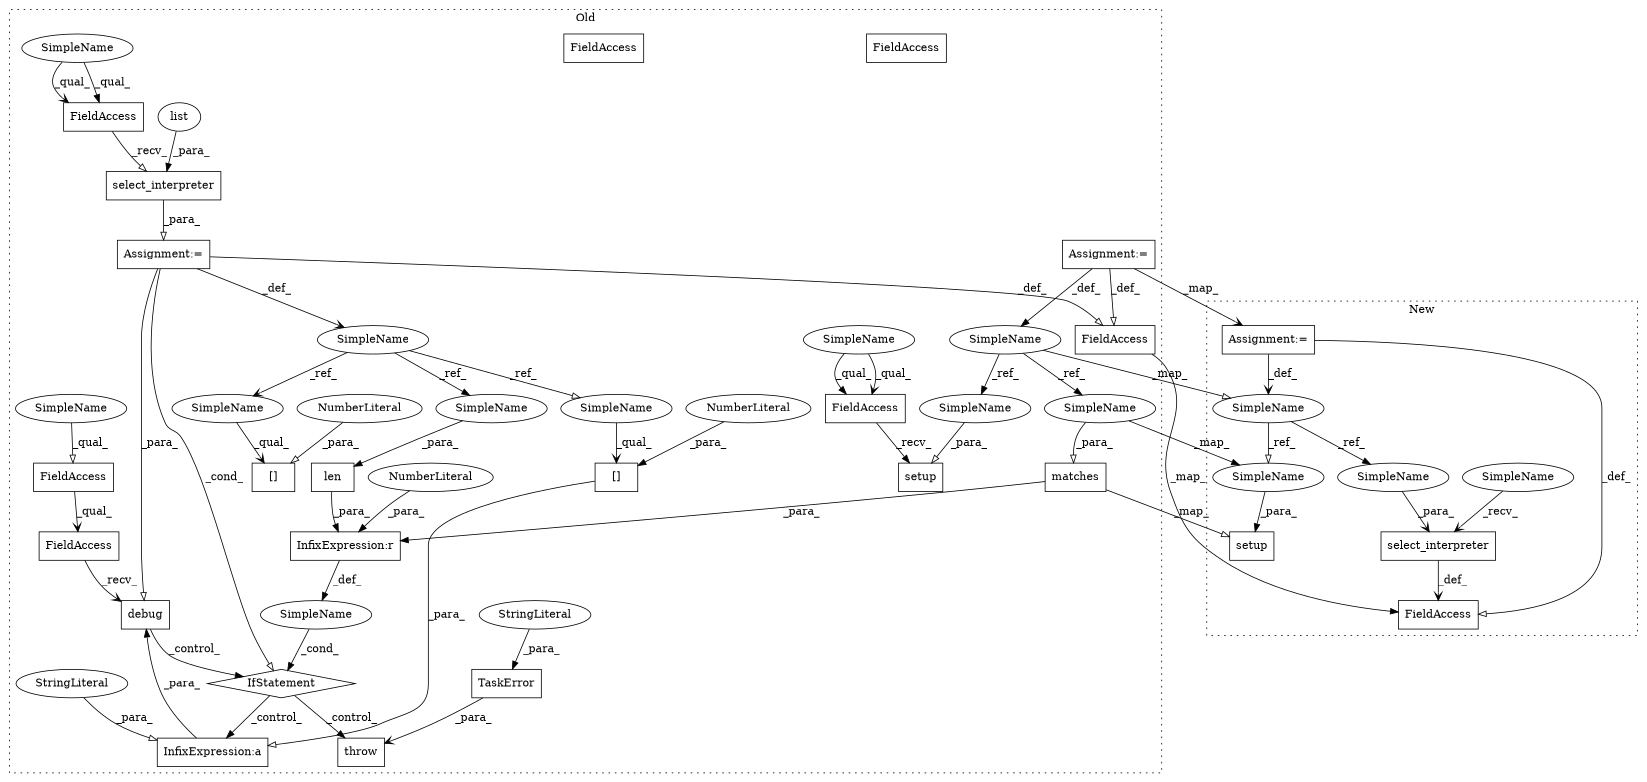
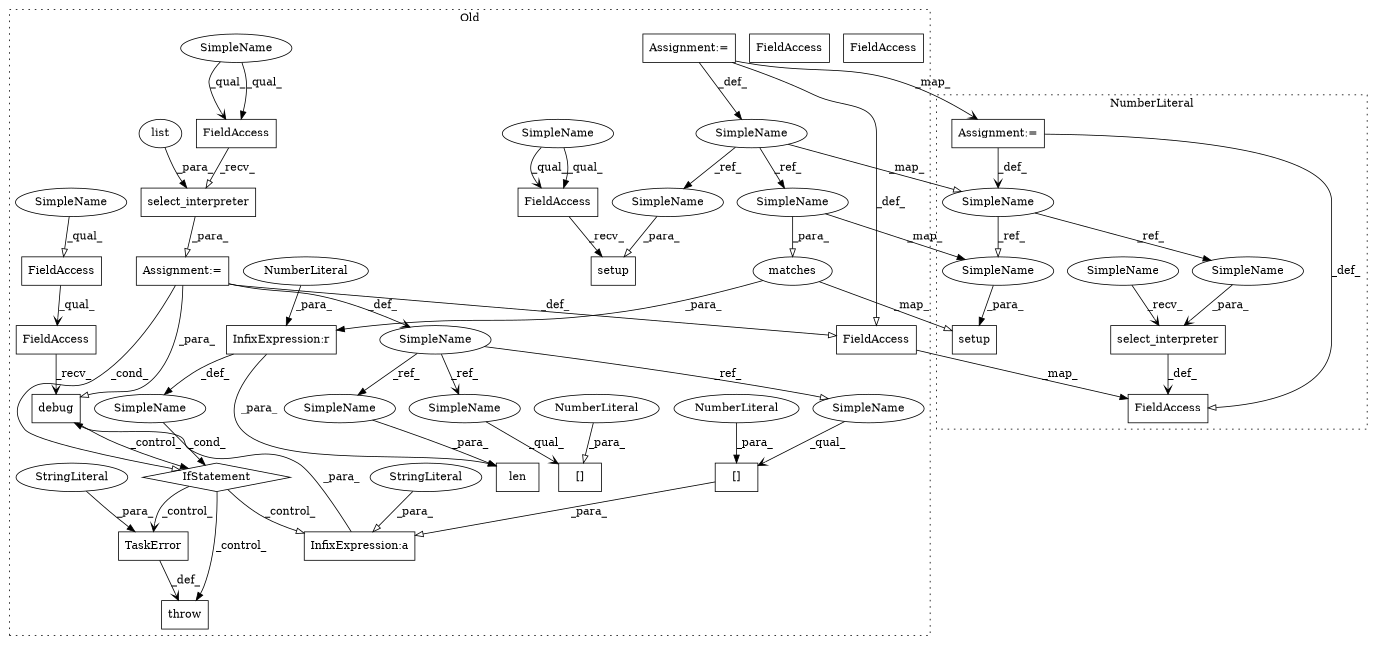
cluster "New": label "New" -> "NumberLiteral"
node "matches": shape box -> ellipse
edge "IfStatement" -> "TaskError": added, label "_control_"
edge "len" -> "InfixExpression:r": reversed
edge "IfStatement" -> "InfixExpression:a": arrowhead normal -> onormal
edge "TaskError" -> "throw": label "_para_" -> "_def_"
